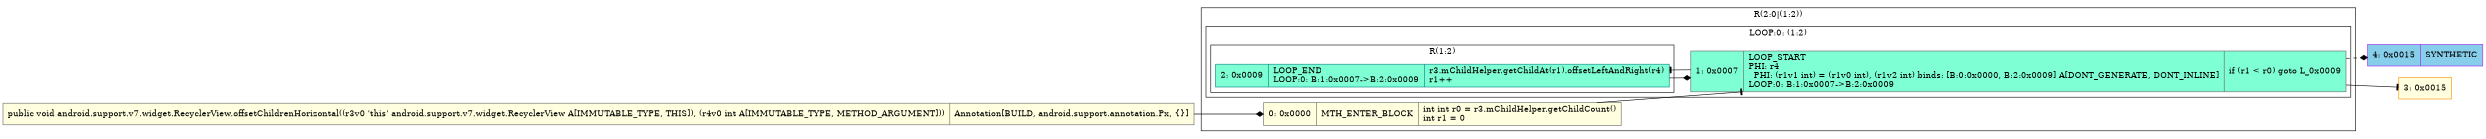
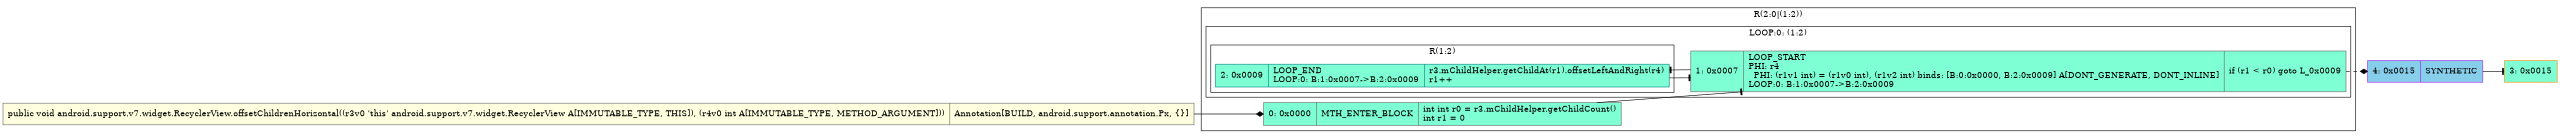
edge "2: 0x0009" -> "1: 0x0007": arrowhead diamond -> tee
edge "1: 0x0007" -> "3: 0x0015": now "4: 0x0015" -> "3: 0x0015"
node "3: 0x0015": fillcolor lightyellow -> aquamarine
node "0: 0x0000": fillcolor lightyellow -> aquamarine
